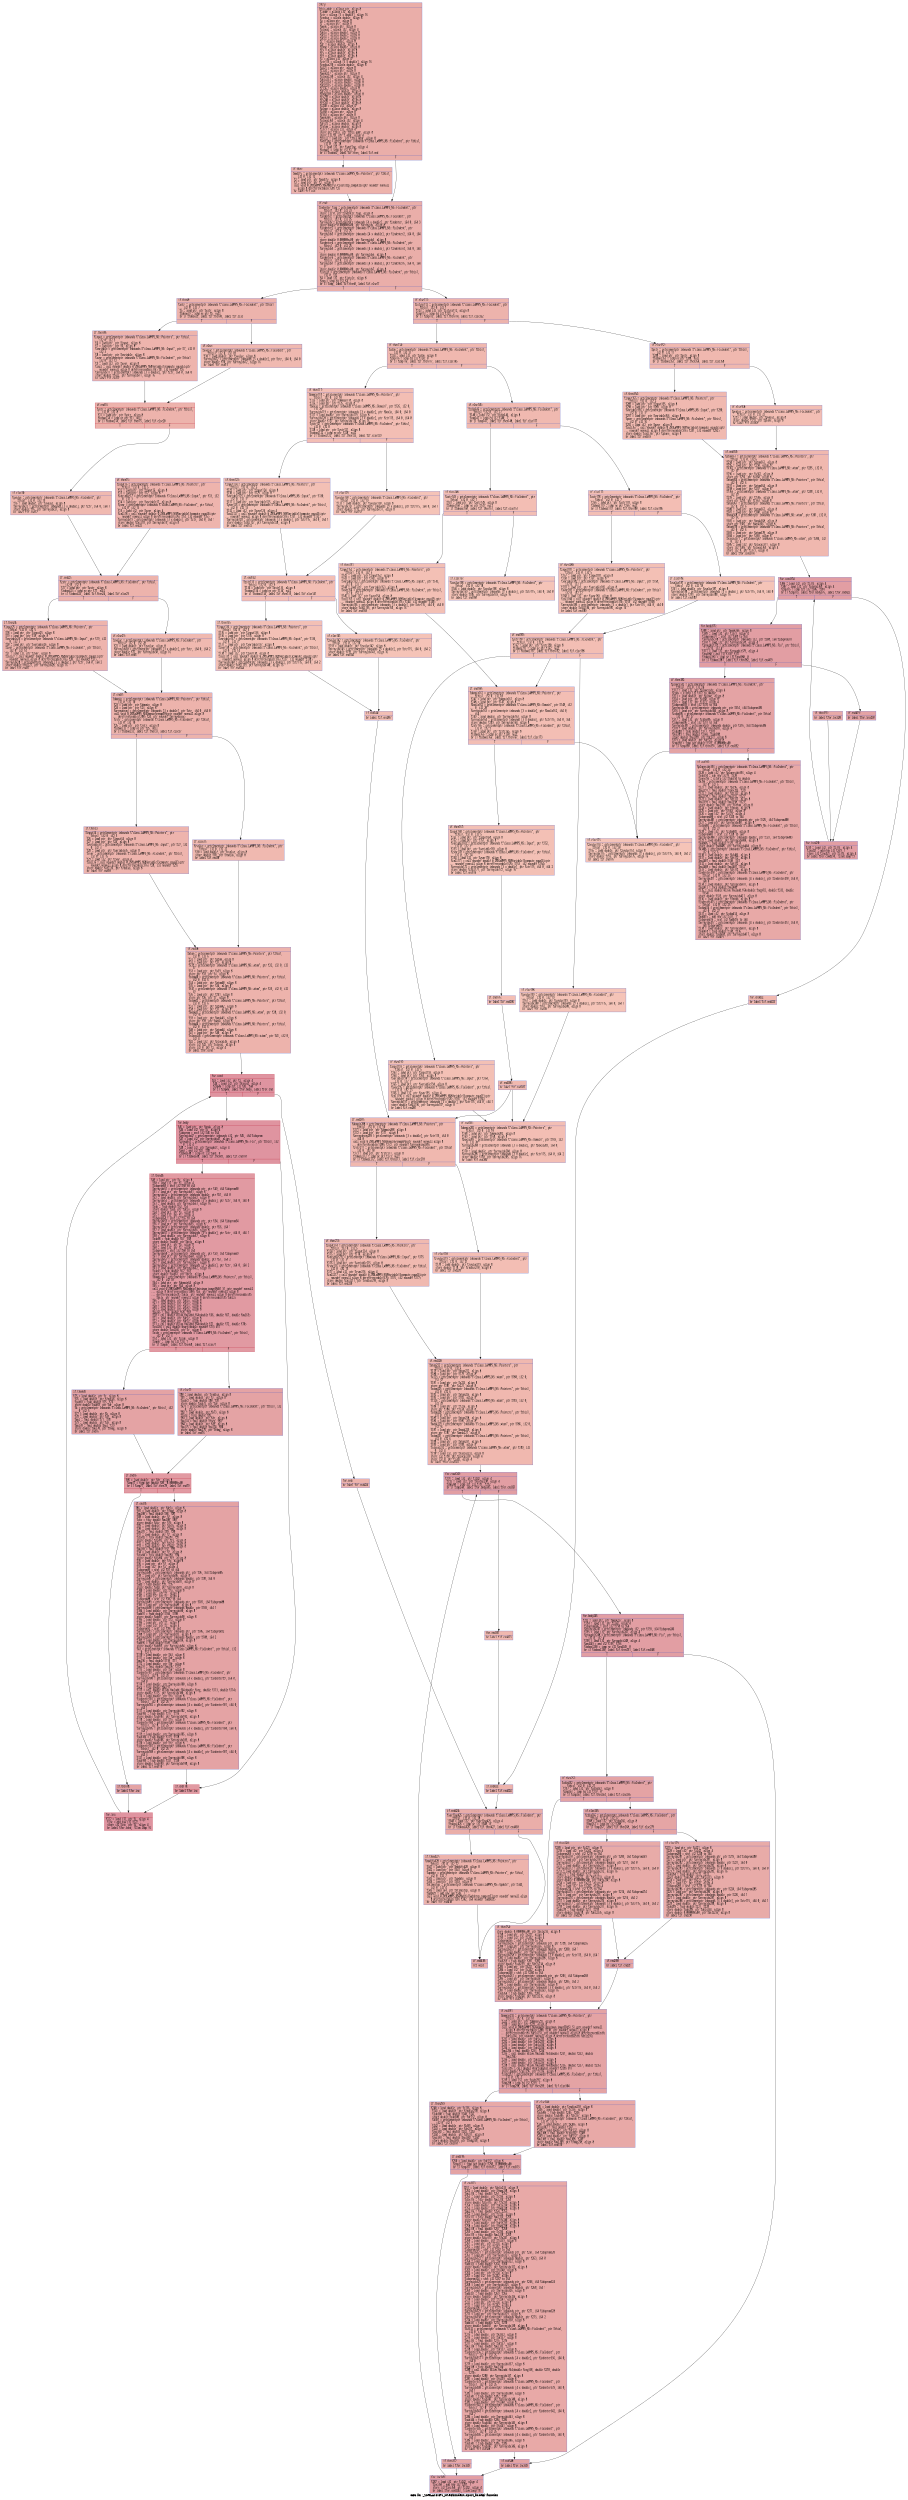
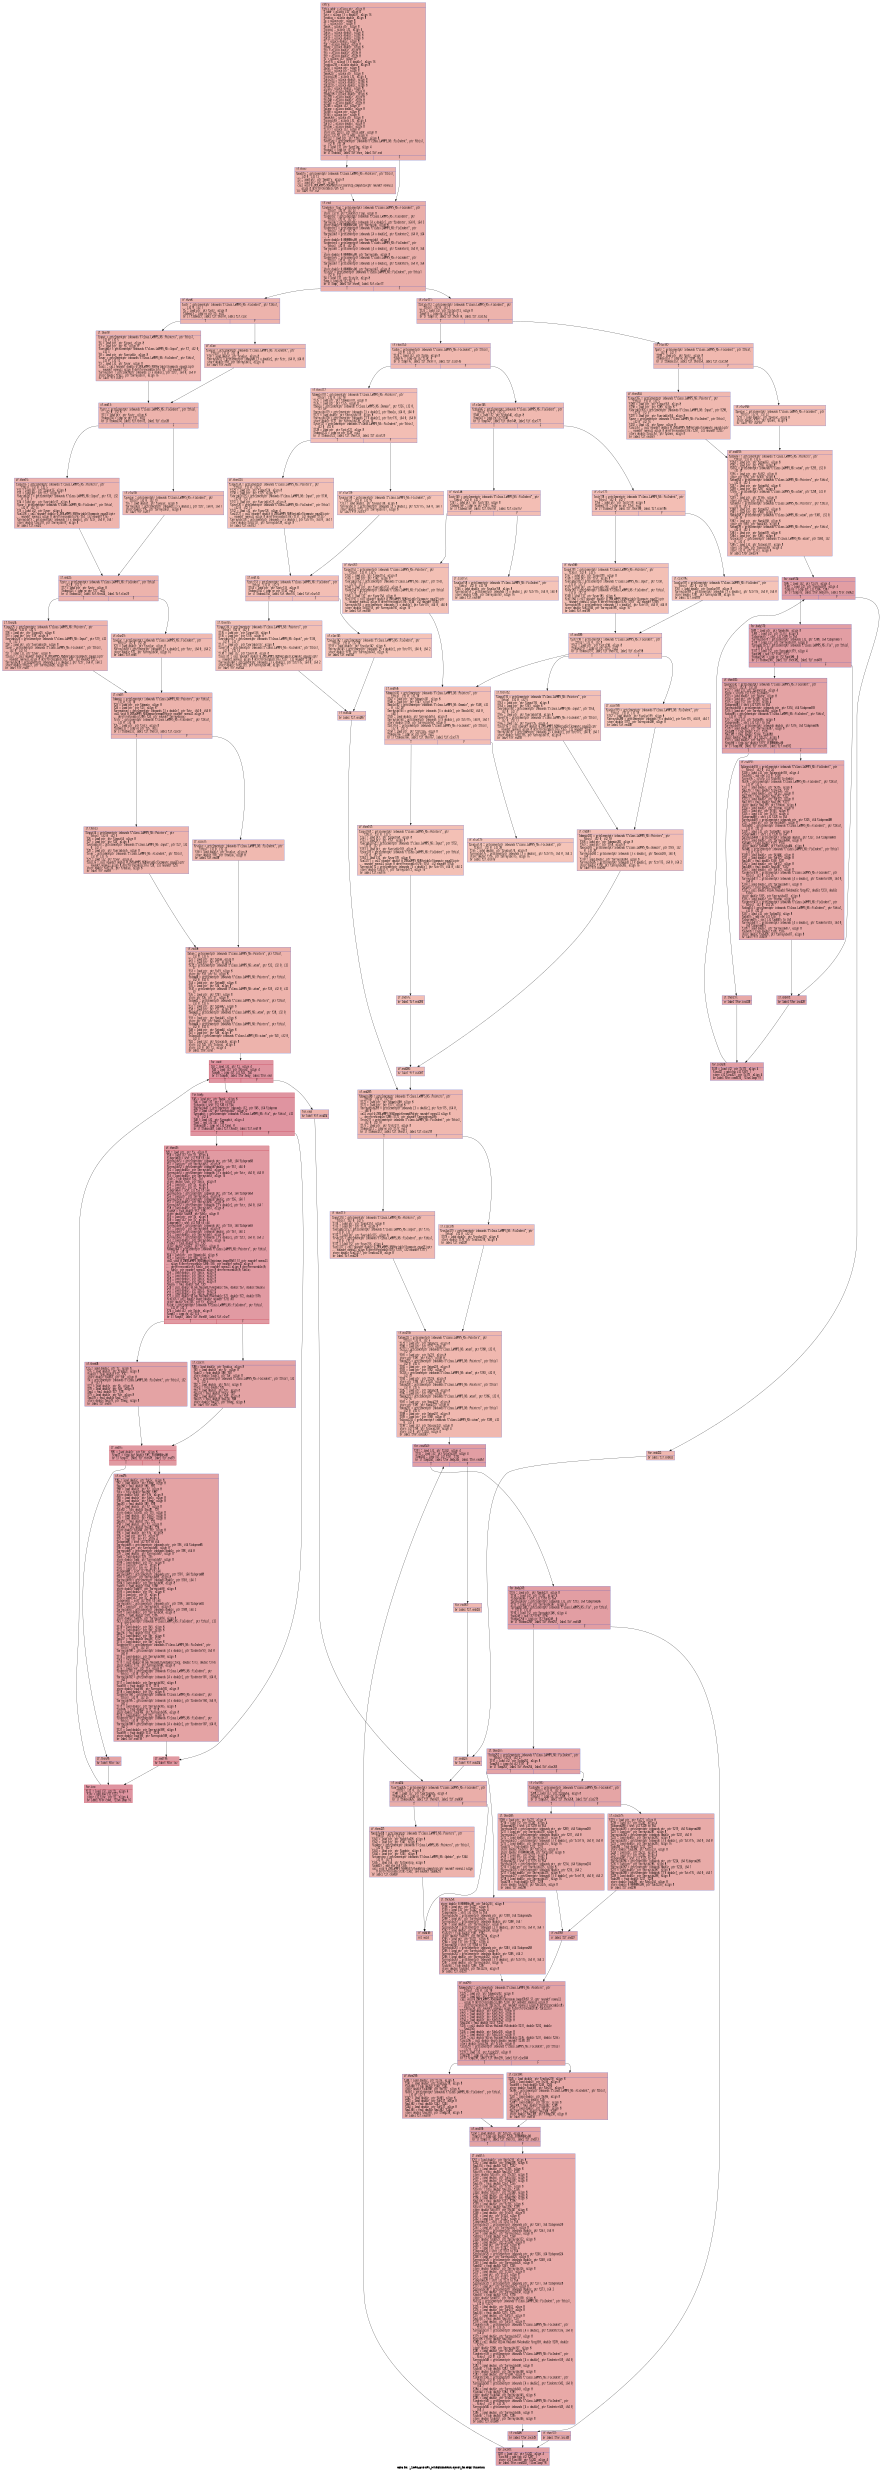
node "if.end13:": color #b70d28ff -> #3d50c3ff
edge "if.end13:" -> "if.then15:": added
edge "if.then382:" -> "if.else173:": now "if.then382:" -> "if.then391:"
edge "if.end392:" -> "if.end419:": added
edge "if.end206:" -> "if.end201:": reversed
node "if.end79:": text "%116 = load double, ptr %fx, align 8" -> "%116 = load rvar, ptr %fx, align 8"
edge "if.end310:" -> "if.then312:": removed
